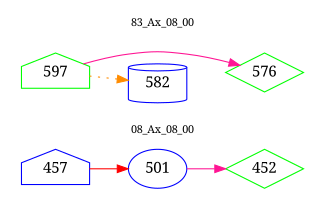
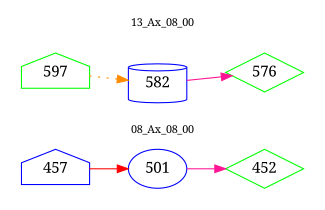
cluster "83_Ax_08_00": label "83_Ax_08_00" -> "13_Ax_08_00"
edge "597" -> "576": now "582" -> "576"
